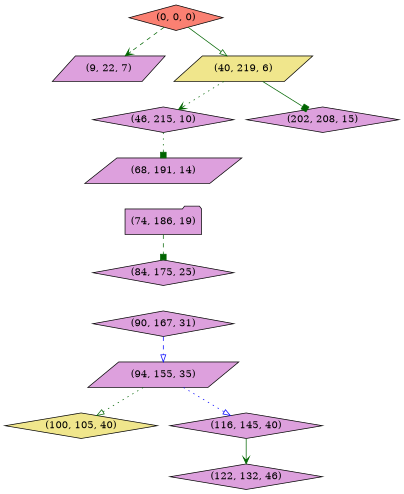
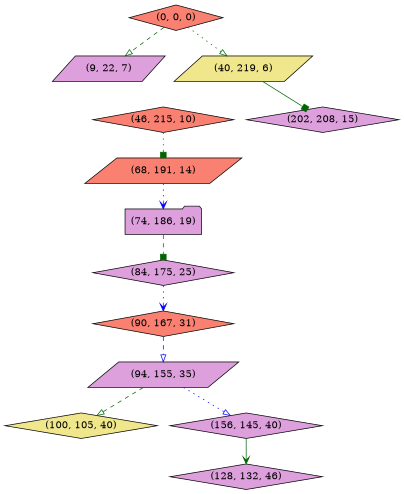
edge "(0, 0, 0)" -> "(9, 22, 7)": arrowhead vee -> onormal
edge "(0, 0, 0)" -> "(40, 219, 6)": style solid -> dotted
edge "(40, 219, 6)" -> "(46, 215, 10)": removed
node "(46, 215, 10)": fillcolor plum -> salmon
node "(68, 191, 14)": fillcolor plum -> salmon
edge "(68, 191, 14)" -> "(74, 186, 19)": added
edge "(84, 175, 25)" -> "(90, 167, 31)": added
node "(90, 167, 31)": fillcolor plum -> salmon
edge "(94, 155, 35)" -> "(100, 105, 40)": style dotted -> dashed
node "(116, 145, 40)": label "(116, 145, 40)" -> "(156, 145, 40)"
node "(122, 132, 46)": label "(122, 132, 46)" -> "(128, 132, 46)"
